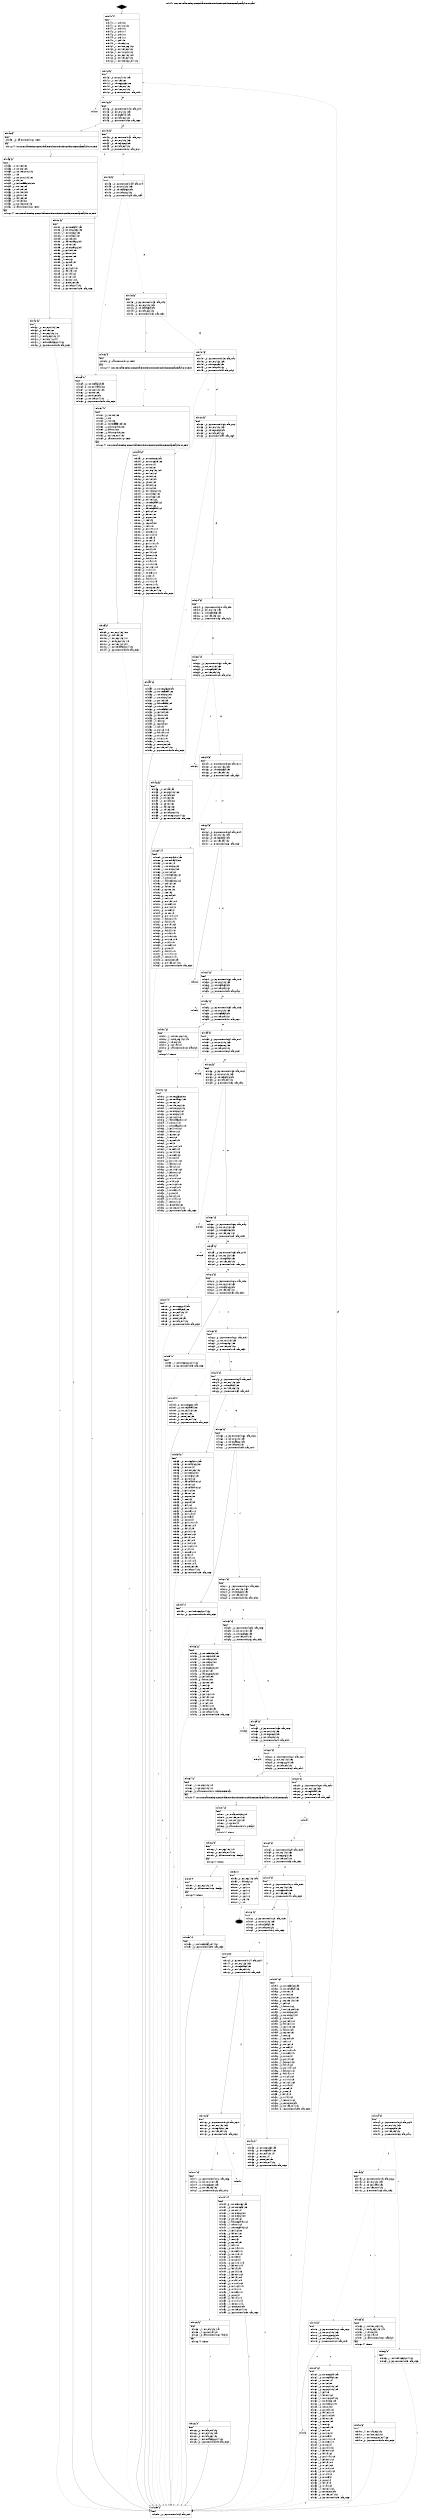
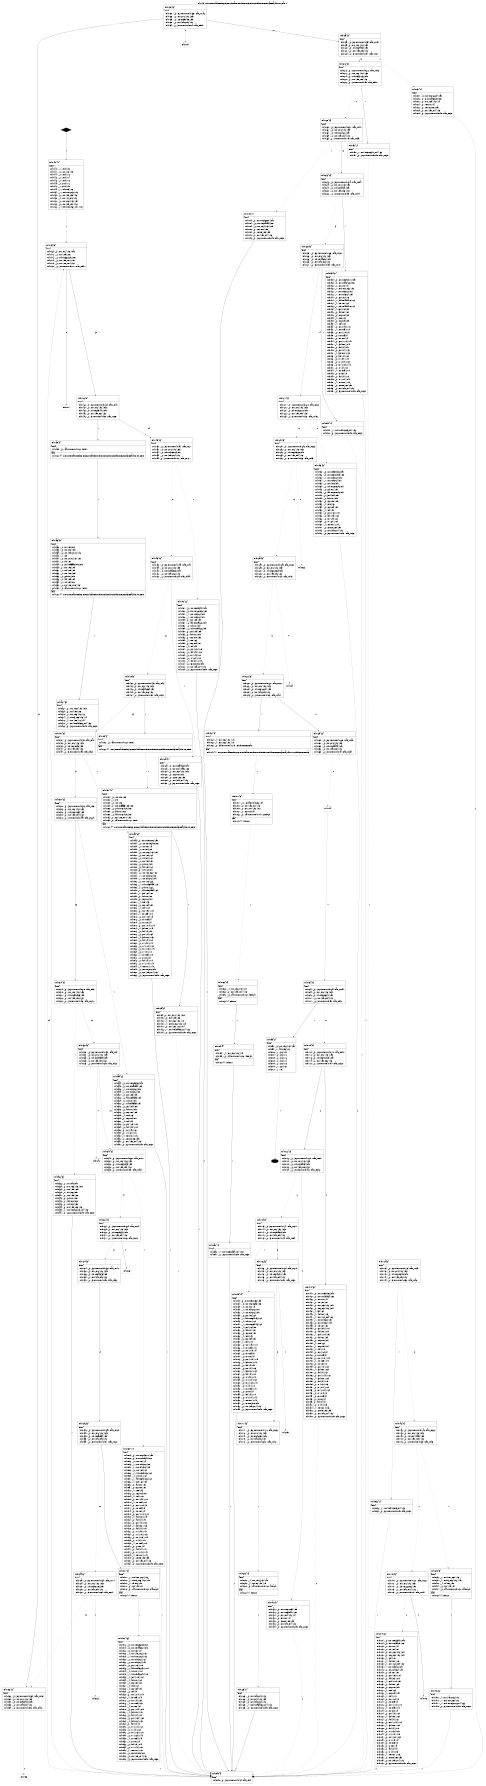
node "0x401eac": removed
edge "0x4015c8 [25]" -> "0x4015e1 [25]": reversed
